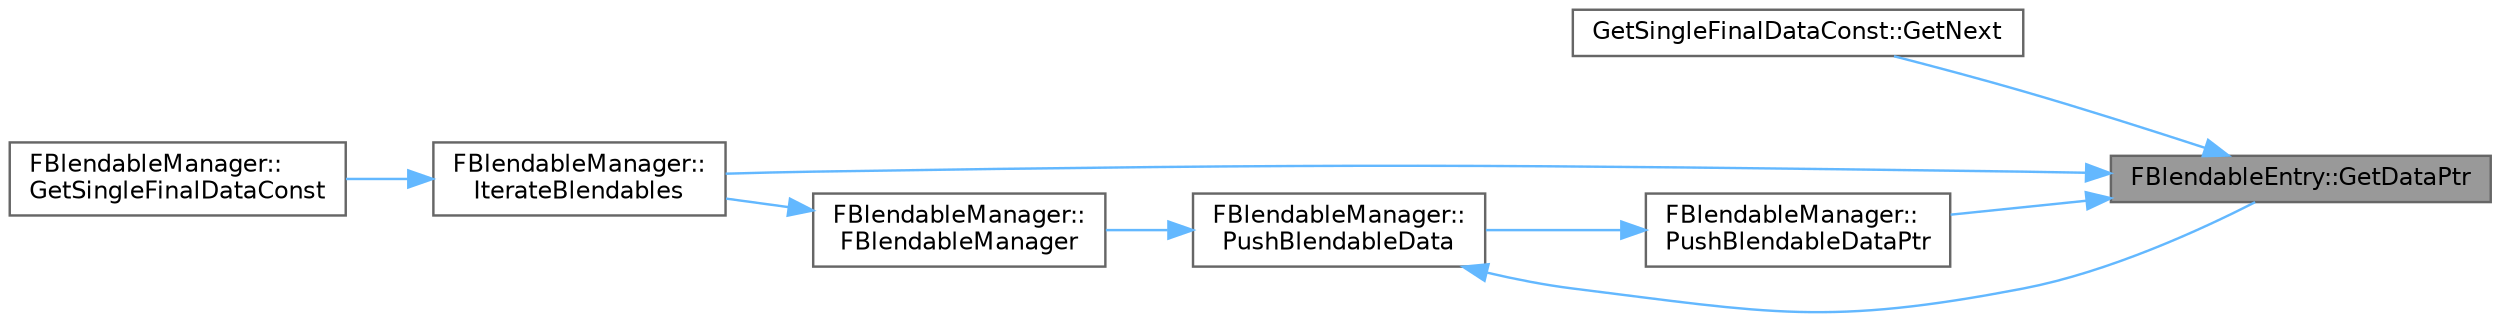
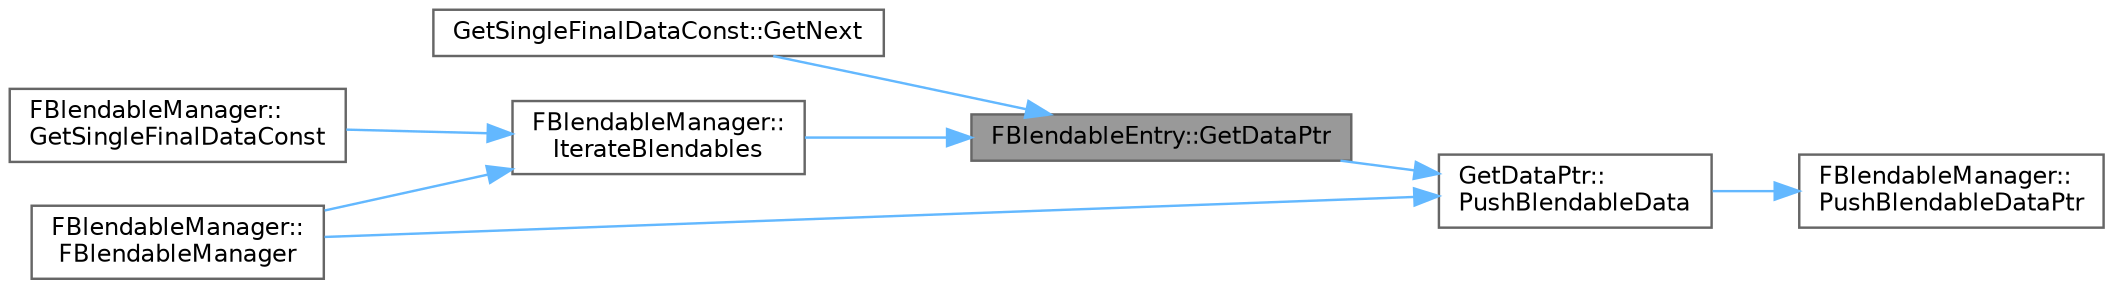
edge "FBlendableManager:: IterateBlendables" -> "FBlendableManager:: FBlendableManager": reversed
edge "FBlendableManager:: PushBlendableDataPtr" -> "FBlendableEntry::GetDataPtr": removed
node "FBlendableManager:: PushBlendableData": label "FBlendableManager:: PushBlendableData" -> "GetDataPtr:: PushBlendableData"
